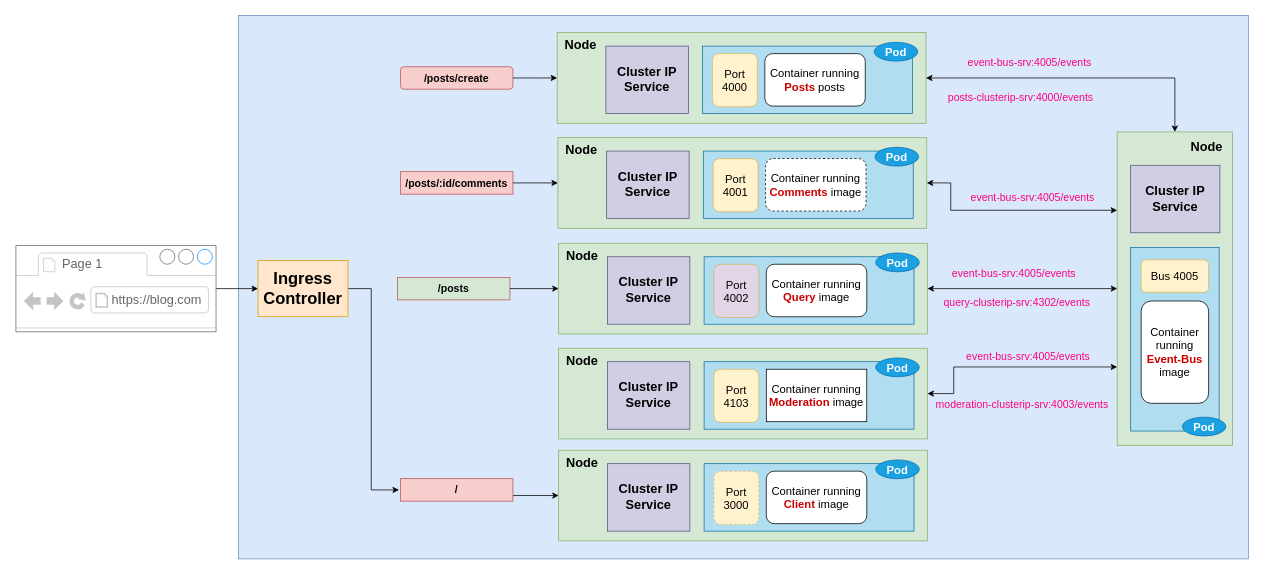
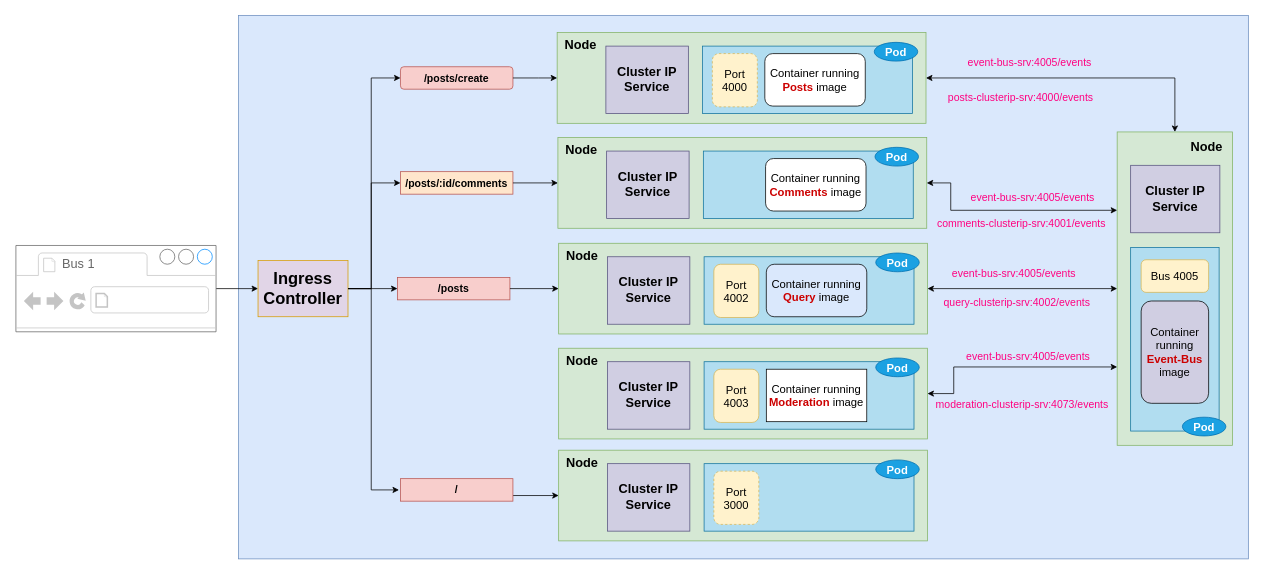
node "Port 4000": style solid -> dashed
node "Container running Posts posts": label "Container running Posts posts" -> "Container running Posts image"
edge "Ingress Controller" -> "/posts/create": added
edge "Ingress Controller" -> "/posts/:id/comments": added
node "/posts/:id/comments": fillcolor #f8cecc -> #ffe6cc
node "Port 4001": removed
node "Container running Comments image": style dashed -> solid
node "comments-clusterip-srv:4001/events": added
node "Page 1": label "Page 1" -> "Bus 1"
node "Ingress Controller": fillcolor #ffe6cc -> #e1d5e7
edge "Ingress Controller" -> "/posts": added
node "/posts": fillcolor #d5e8d4 -> #f8cecc
node "Port 4002": fillcolor #e1d5e7 -> #fff2cc
node "Container running Query image": fillcolor #ffffff -> #dae8fc
node "https://blog.com": removed
node "query-clusterip-srv:4302/events": label "query-clusterip-srv:4302/events" -> "query-clusterip-srv:4002/events"
node "Container running Event-Bus image": fillcolor #ffffff -> #d0cee2
node "Port 4103": label "Port 4103" -> "Port 4003"
node "moderation-clusterip-srv:4003/events": label "moderation-clusterip-srv:4003/events" -> "moderation-clusterip-srv:4073/events"
node "Container running Client image": removed
